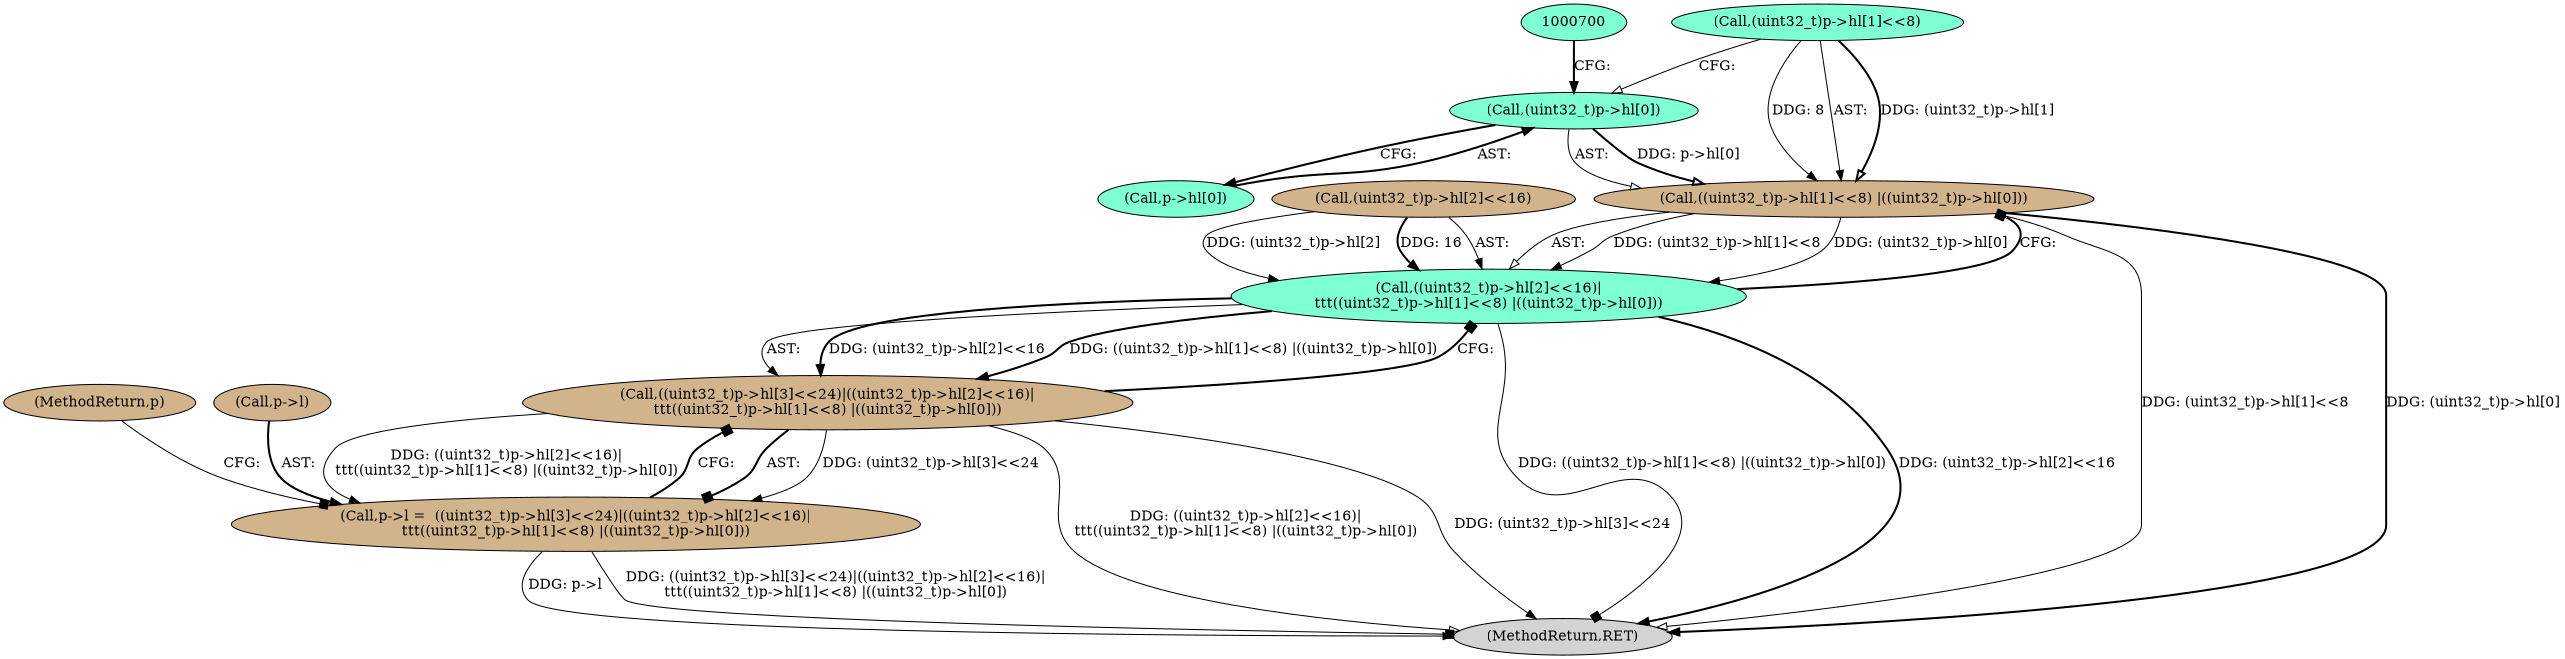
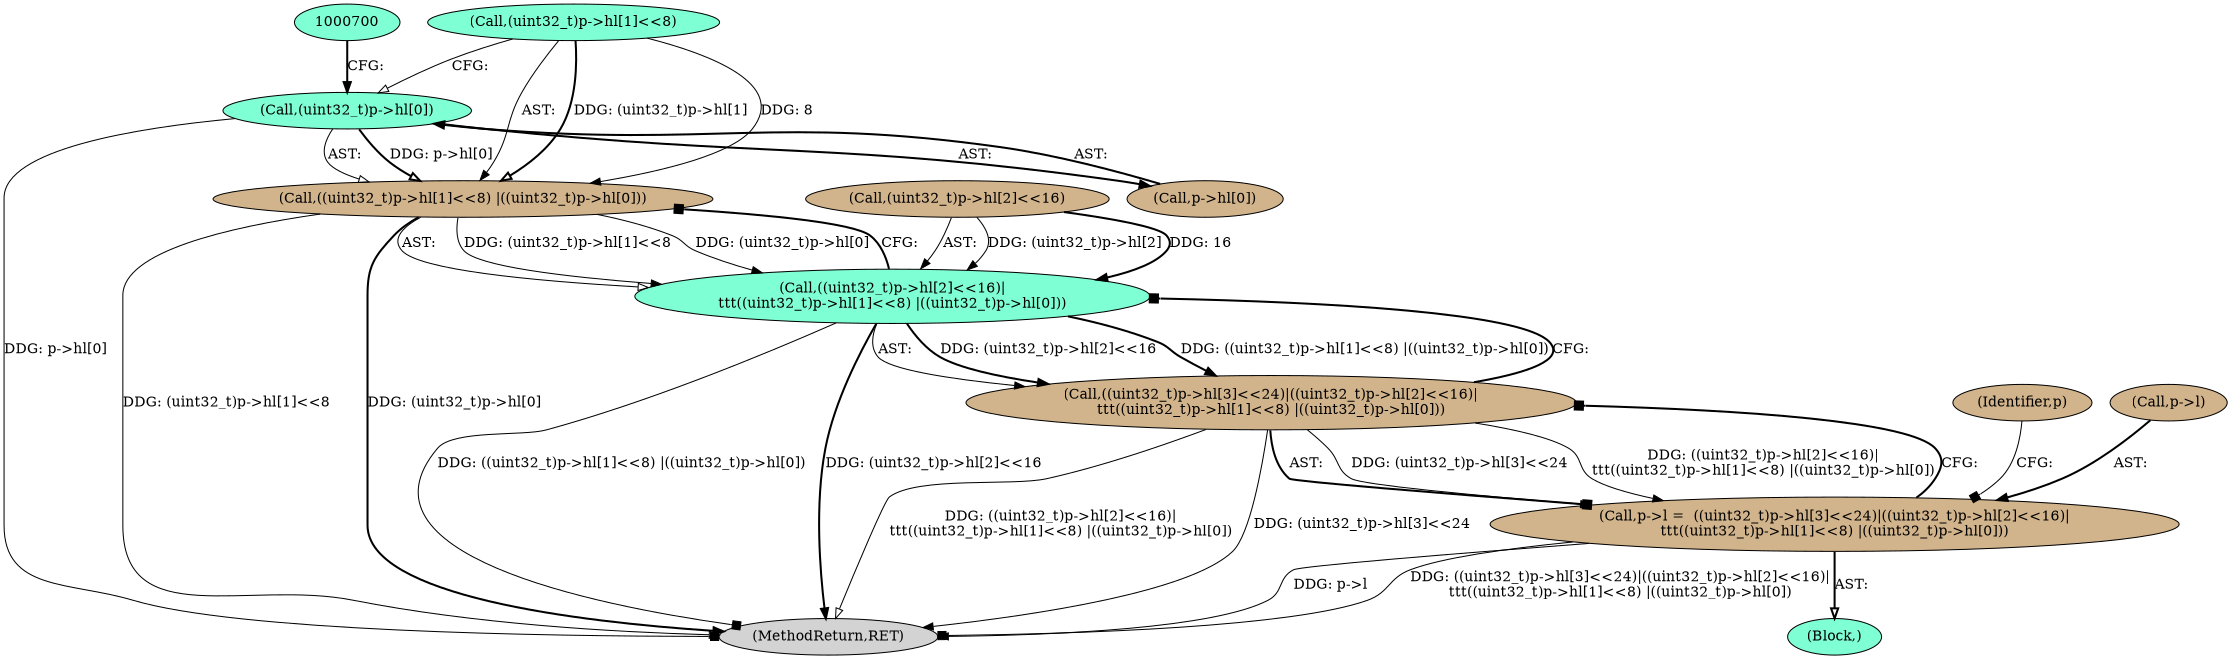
edge "(Call,(uint32_t)p->hl[0])" -> "(Call,p->hl[0])": label "CFG: " -> "AST: "
node "(Call,p->hl[0])": fillcolor aquamarine -> tan
node "(MethodReturn,p)": label "(MethodReturn,p)" -> "(Identifier,p)"
edge "(Call,(uint32_t)p->hl[0])" -> "(MethodReturn,RET)": added, label "DDG: p->hl[0]"
node "(Block,)": added
